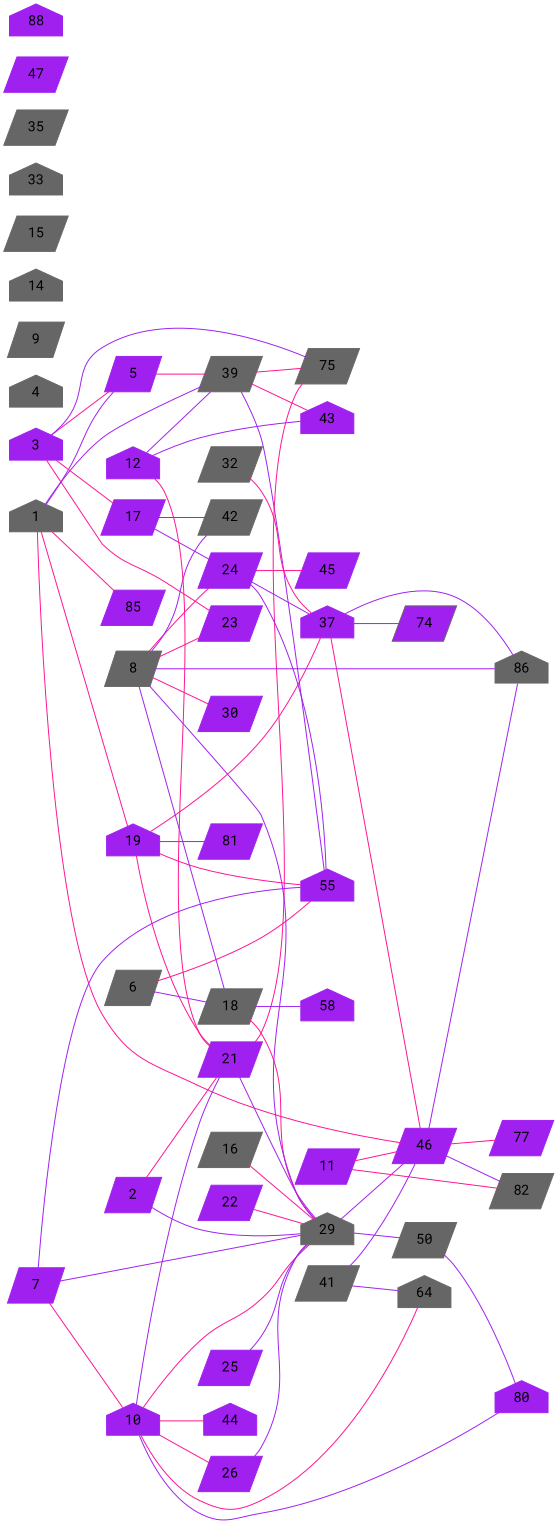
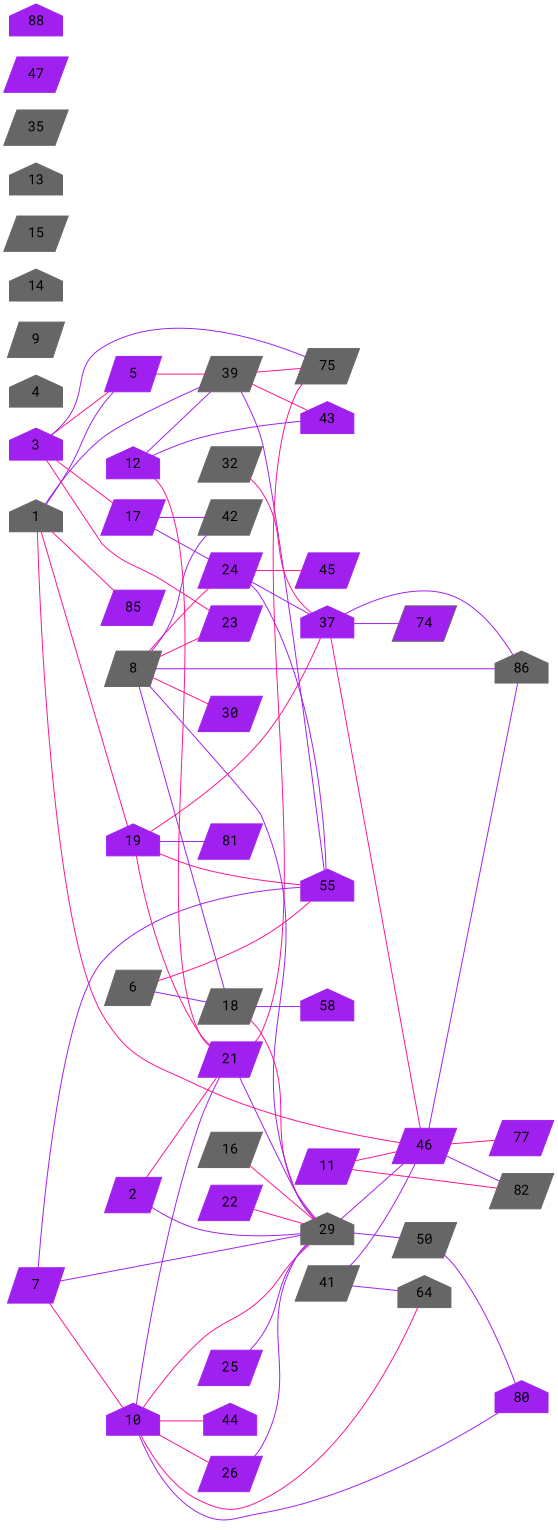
node "33": label "33" -> "13"
